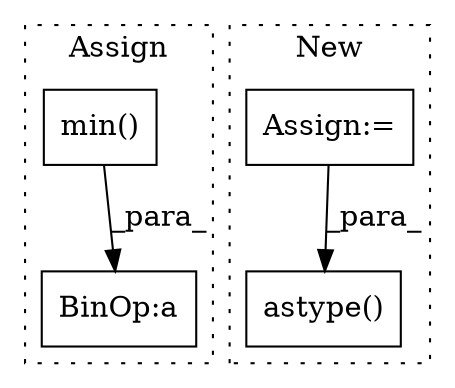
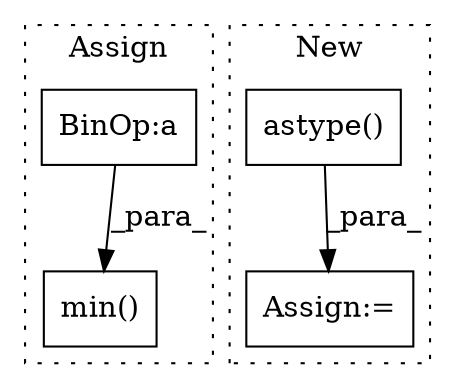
edge "min()" -> "BinOp:a": reversed
edge "Assign:=" -> "astype()": reversed
